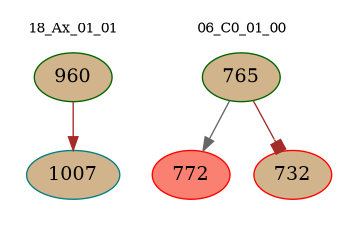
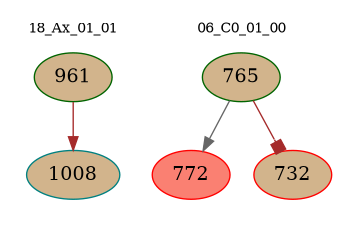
node "960": label "960" -> "961"
node "1007": label "1007" -> "1008"
